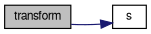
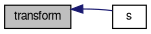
edge "transform" -> "s": reversed
